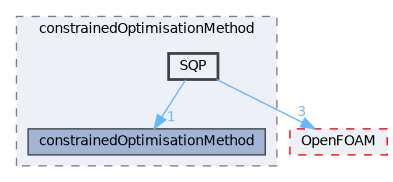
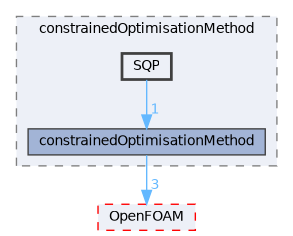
edge "SQP" -> "OpenFOAM": now "constrainedOptimisationMethod" -> "OpenFOAM"
